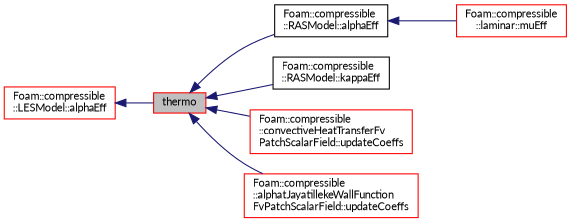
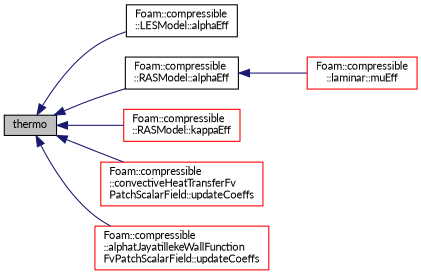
node "Foam::compressible ::RASModel::kappaEff": color black -> red
node "Foam::compressible ::LESModel::alphaEff": color red -> black
edge "thermo" -> "Foam::compressible ::LESModel::alphaEff": reversed
node "thermo": color red -> black
